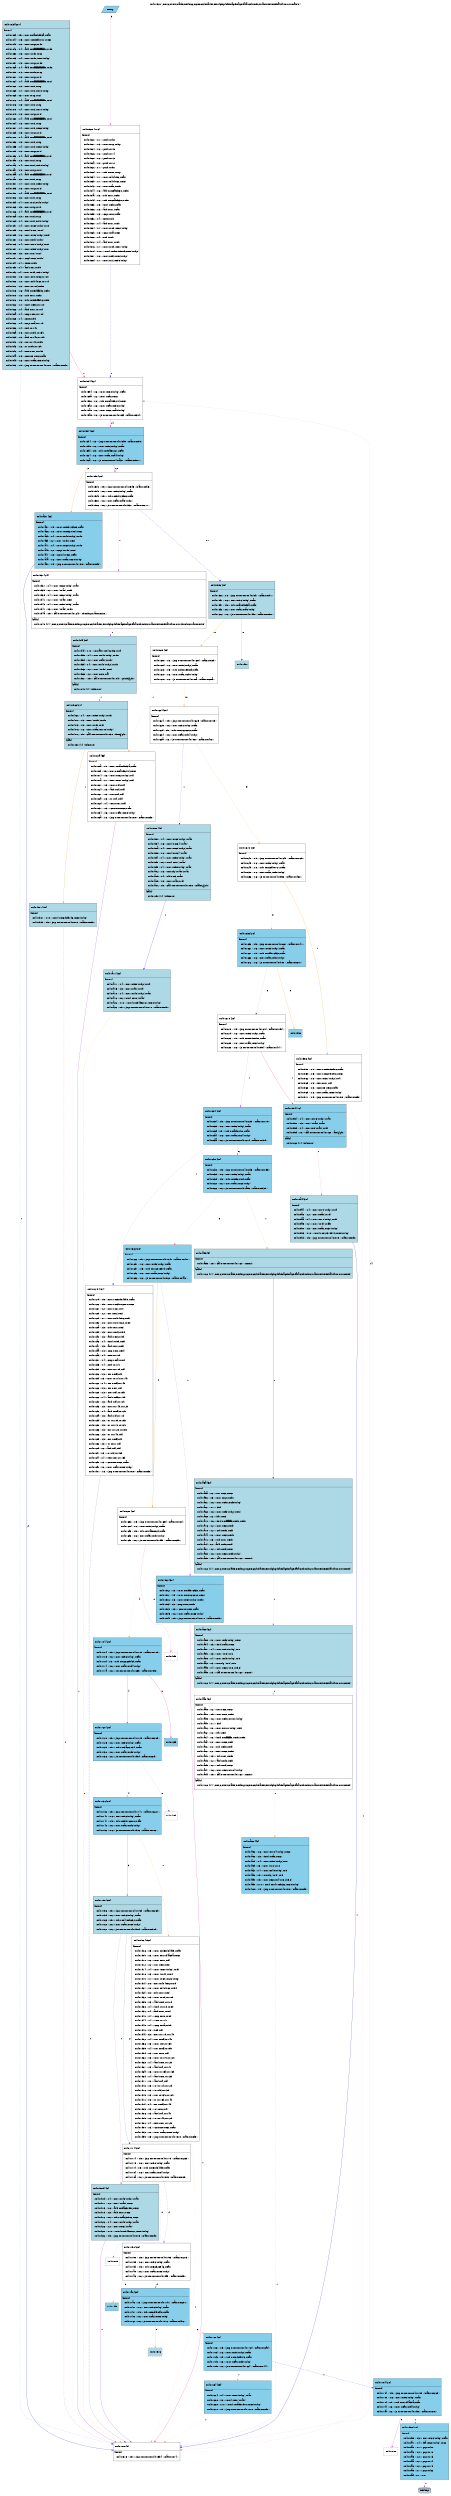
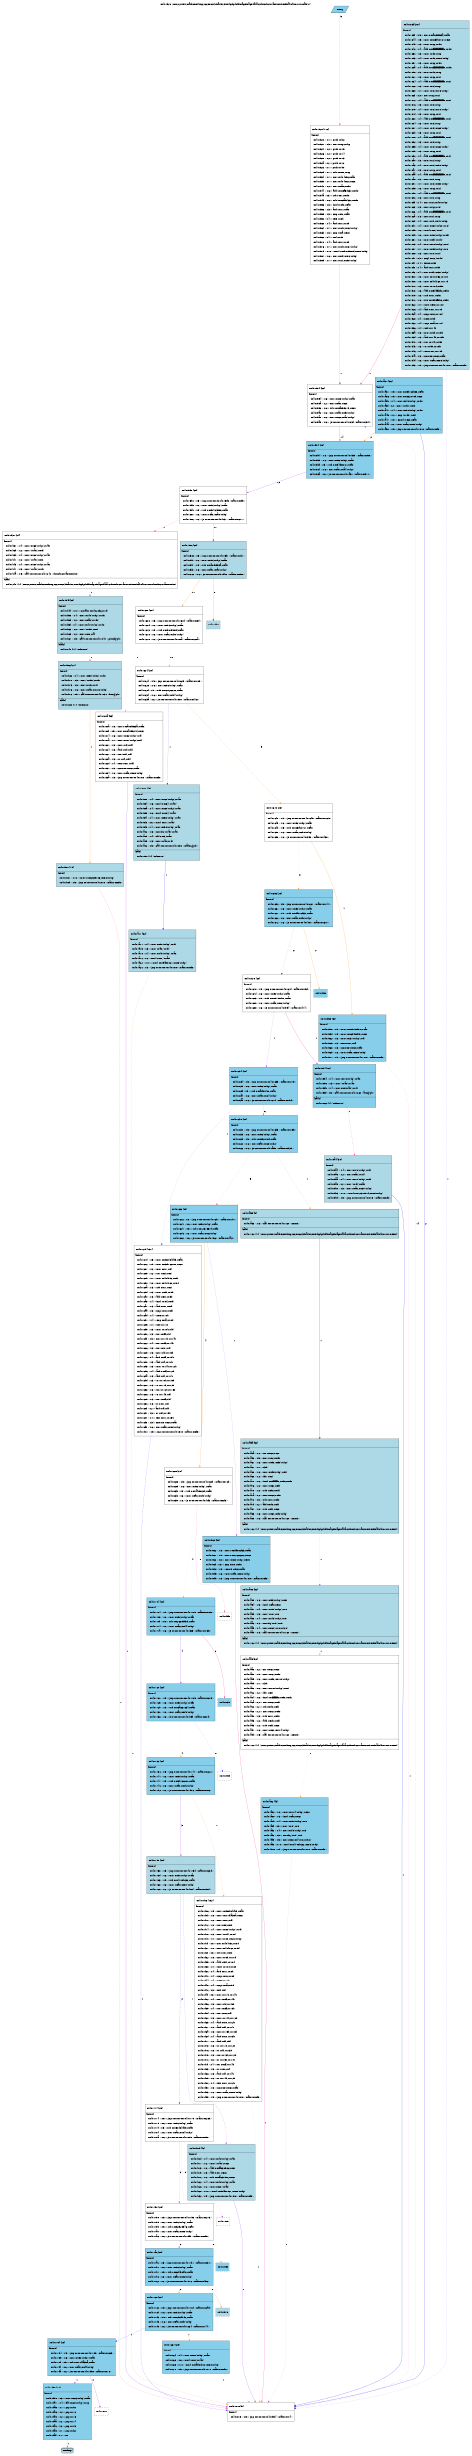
edge "0x4015b4 [28]" -> "0x401a31 [36]": reversed
node "0x401958 [30]": fillcolor white -> skyblue
